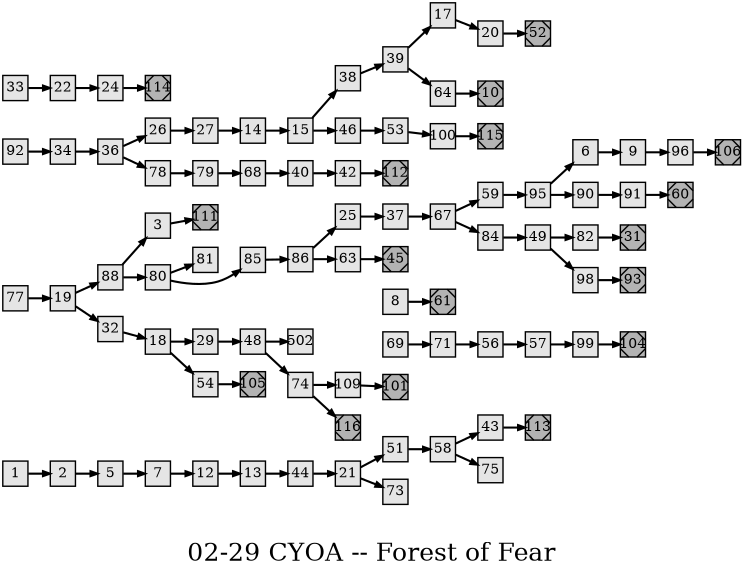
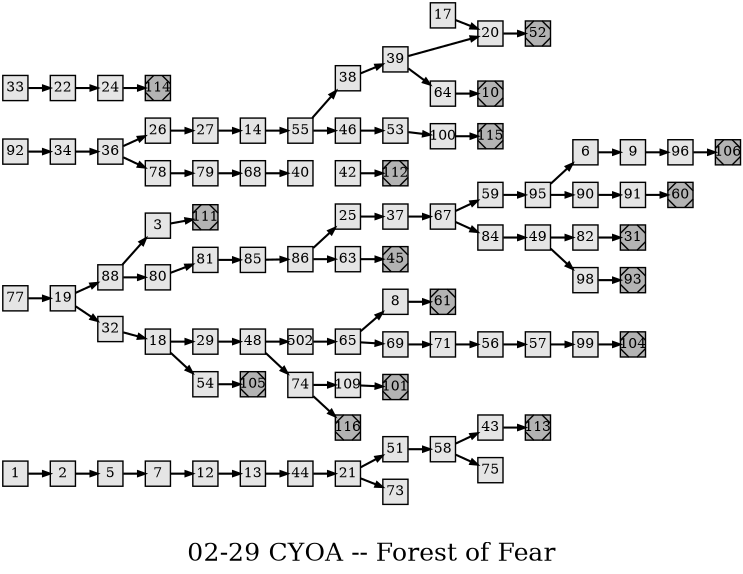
edge "39" -> "17": now "39" -> "20"
node "15": label "15" -> "55"
edge "40" -> "42": removed
edge "80" -> "85": now "81" -> "85"
node "65": added
